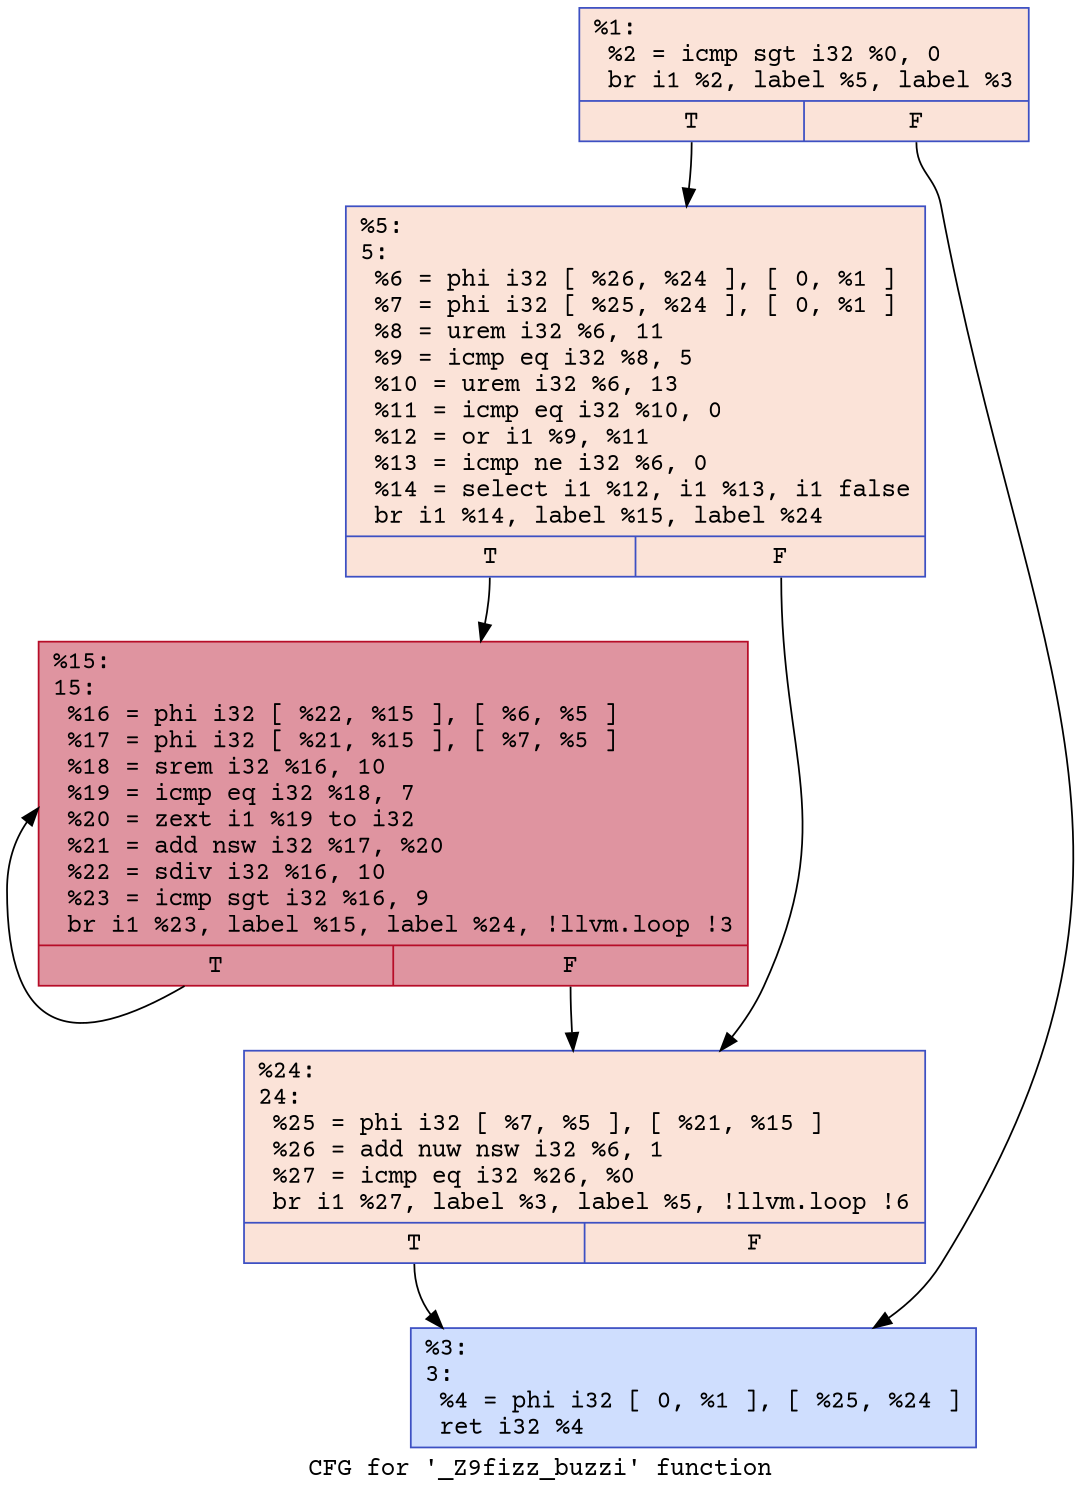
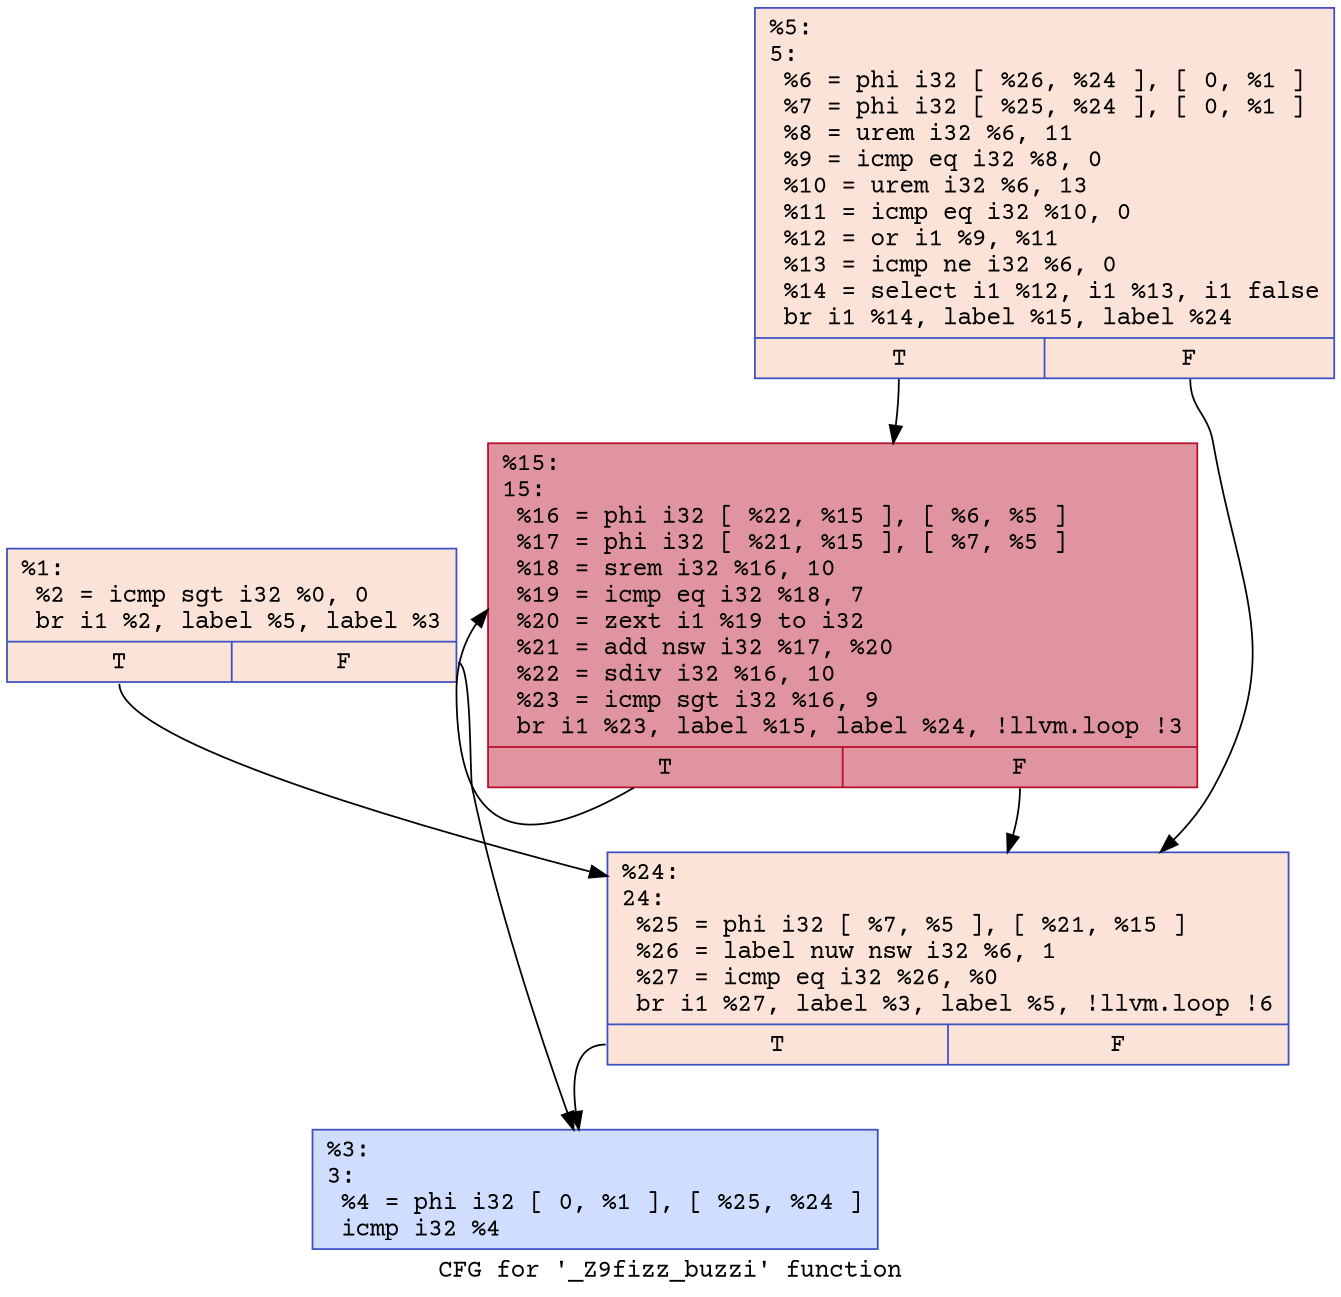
edge "%1:" -> "%5:": now "%1:" -> "%24:"
node "%5:": text "%9 = icmp eq i32 %8, 5" -> "%9 = icmp eq i32 %8, 0"
node "%24:": text "%26 = add nuw nsw i32 %6, 1" -> "%26 = label nuw nsw i32 %6, 1"
node "%3:": text "ret i32 %4" -> "icmp i32 %4"
